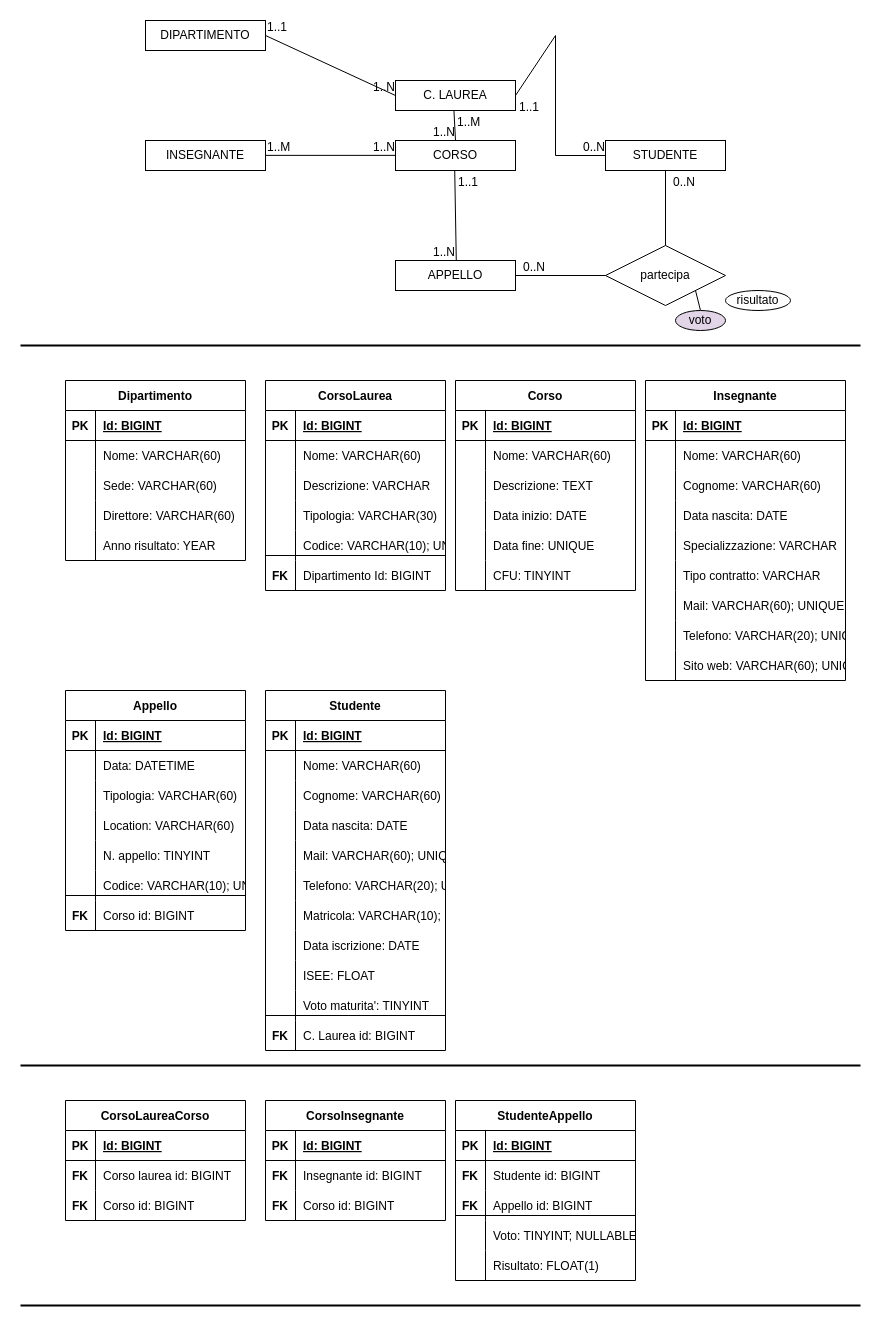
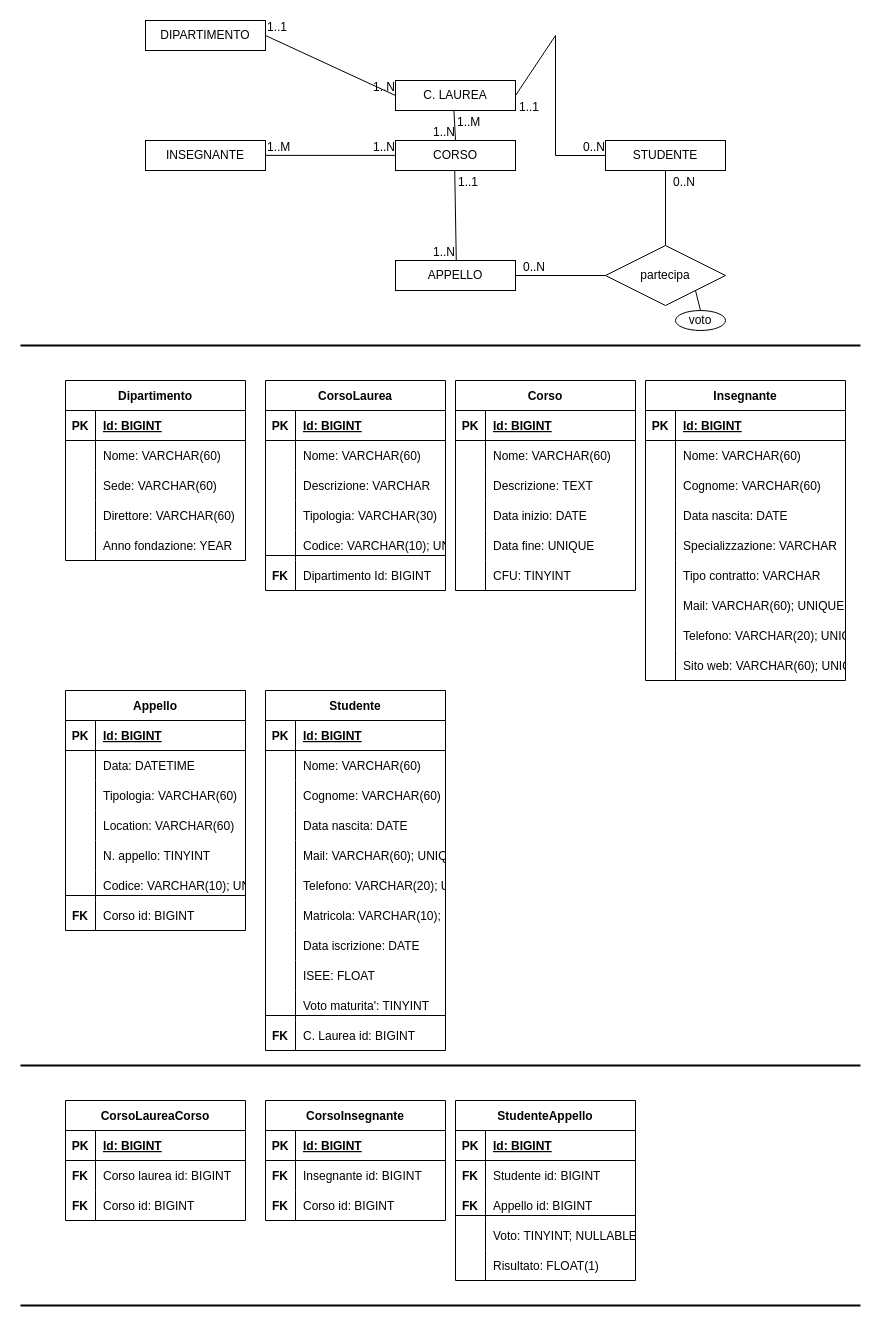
node "risultato": removed
node "voto": fillcolor #e1d5e7 -> #ffffff
node "Anno risultato: YEAR": label "Anno risultato: YEAR" -> "Anno fondazione: YEAR"
